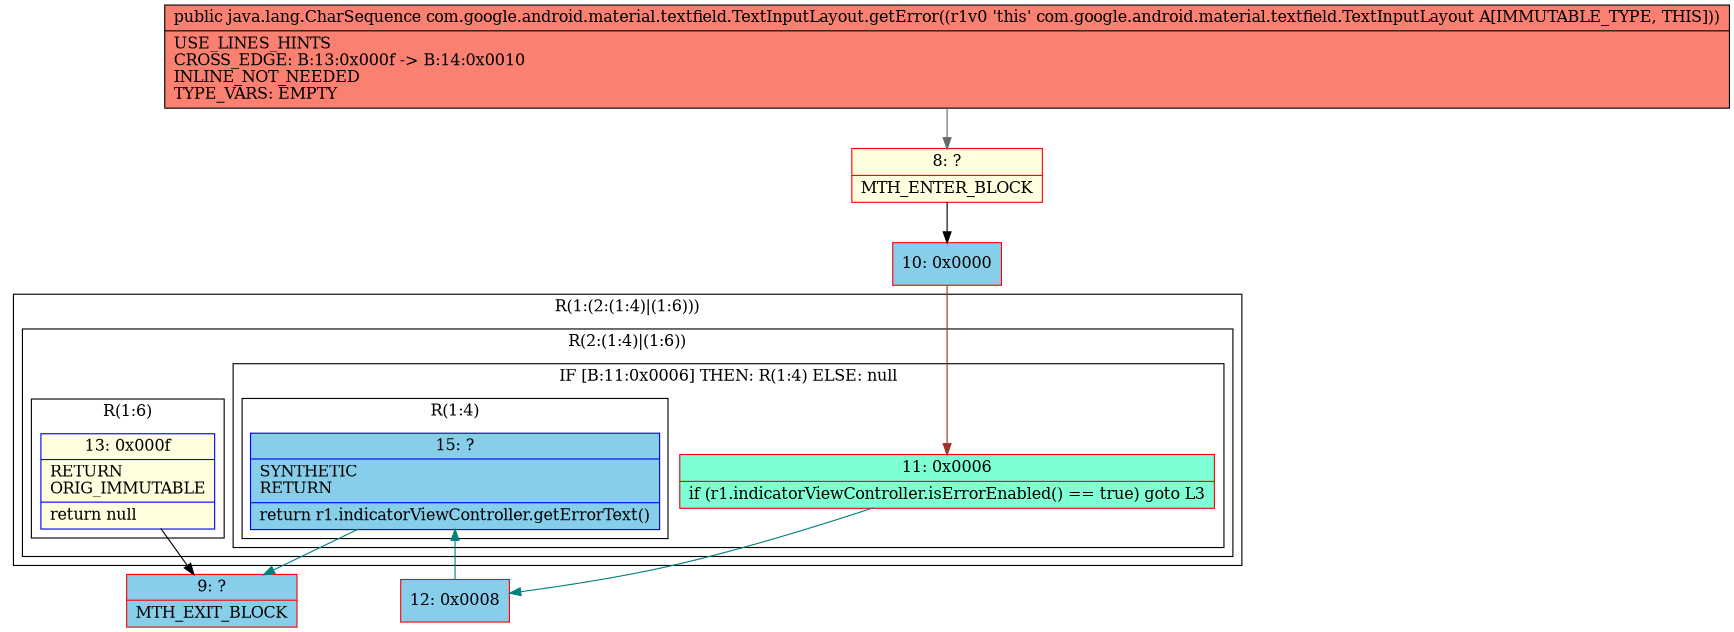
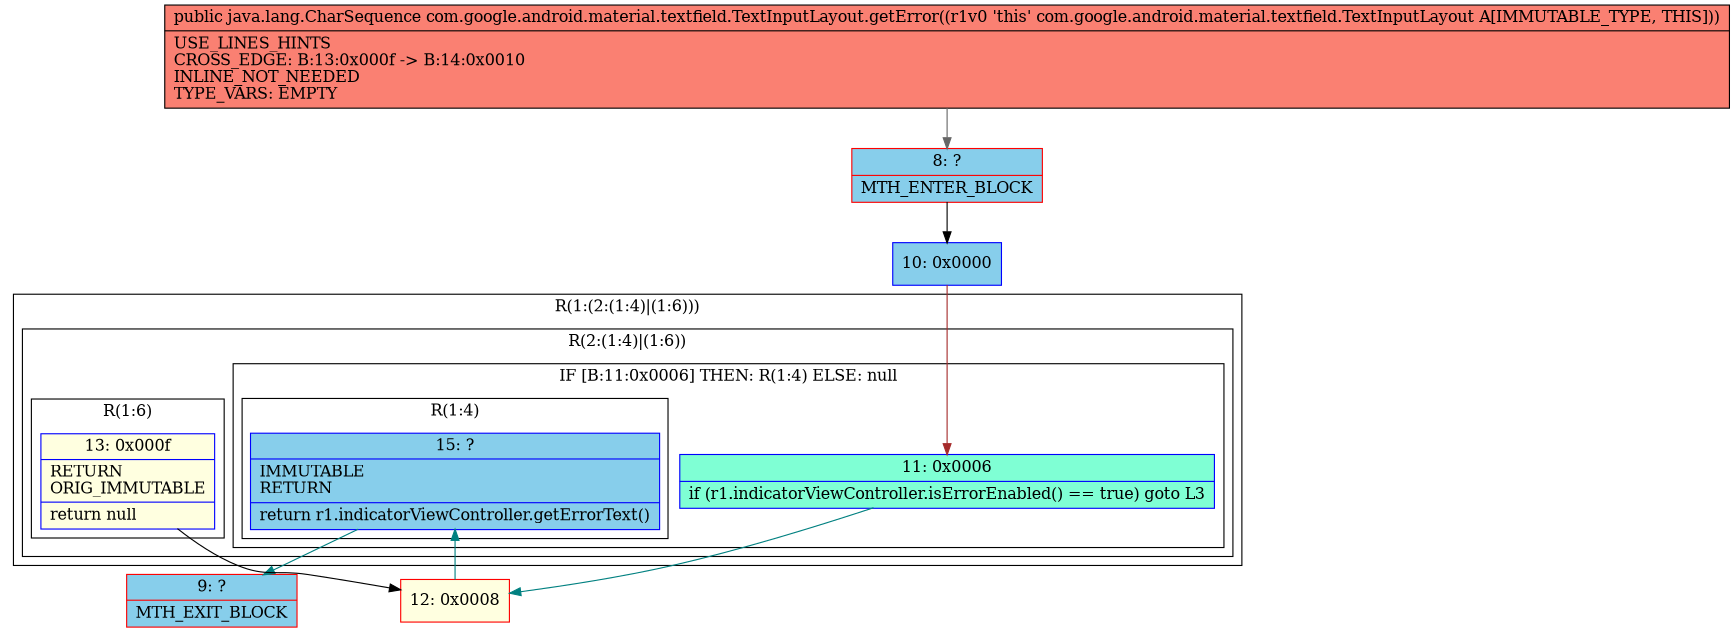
node "8: ?": fillcolor lightyellow -> skyblue
node "10: 0x0000": color red -> blue
node "15: ?": text "SYNTHETIC" -> "IMMUTABLE"
node "11: 0x0006": color red -> blue
edge "13: 0x000f" -> "9: ?": now "13: 0x000f" -> "12: 0x0008"
node "12: 0x0008": fillcolor skyblue -> lightyellow
